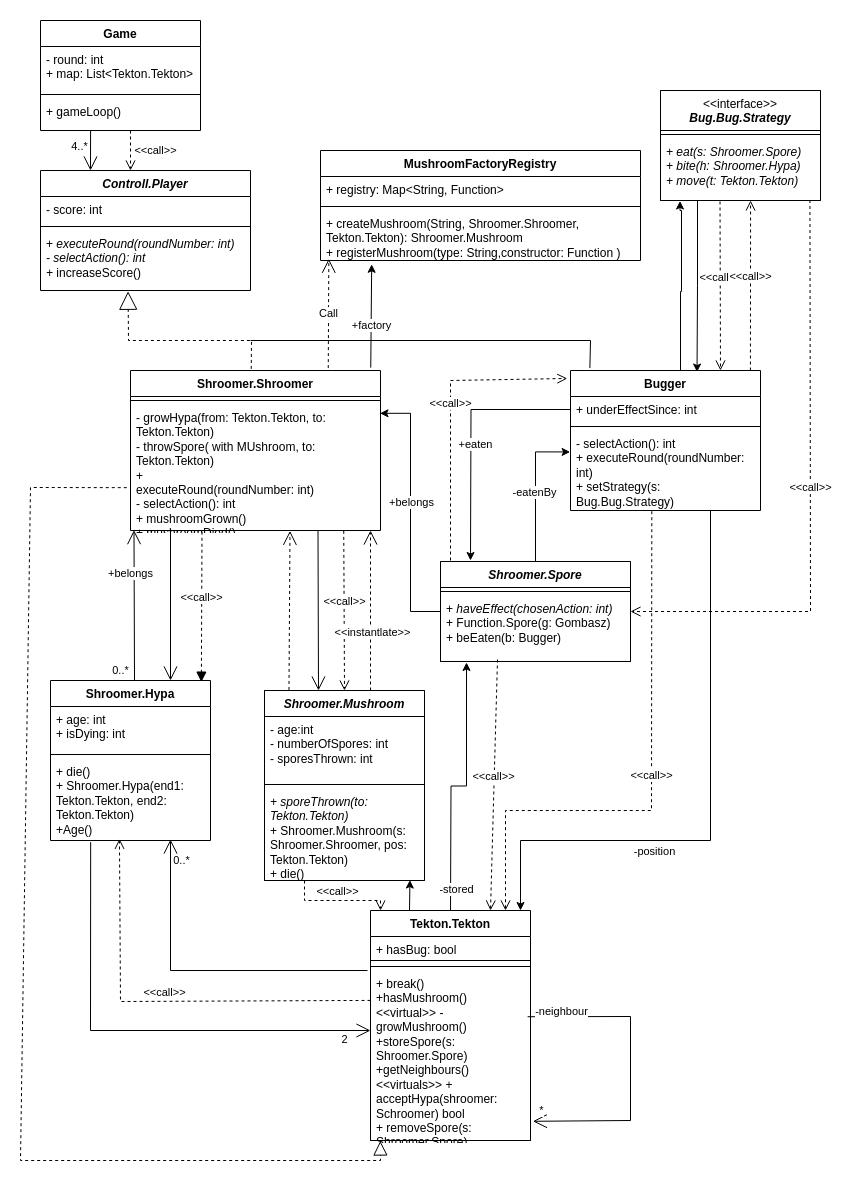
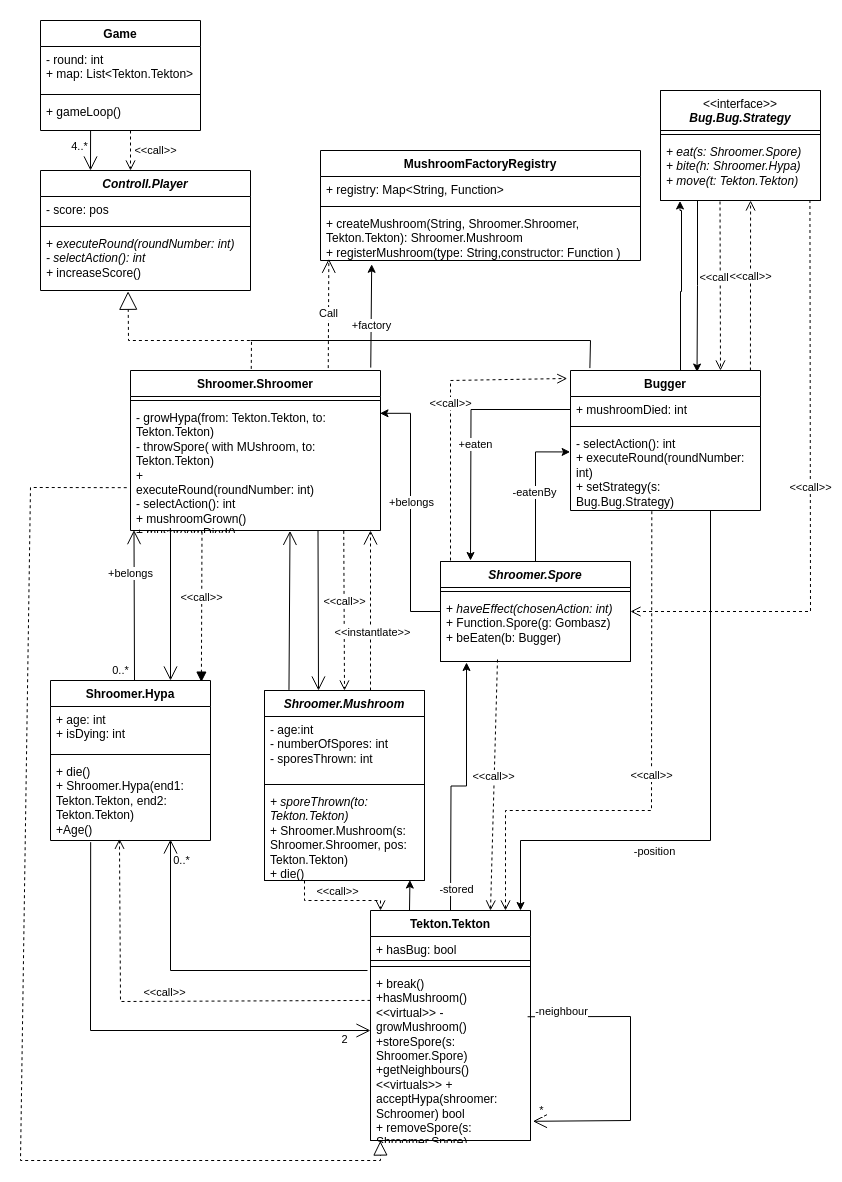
node "- score: int": label "- score: int" -> "- score: pos"
node "+ underEffectSince: int": label "+ underEffectSince: int" -> "+ mushroomDied: int"
edge "Shroomer.Mushroom" -> "- growHypa(from: Tekton.Tekton, to: Tekton.Tekton) - throwSpore( with MUshroom, to: Tekton.Tekton) + executeRound(roundNumber: int) - selectAction(): int + mushroomGrown() + mushroomDied()": style dashed -> solid
